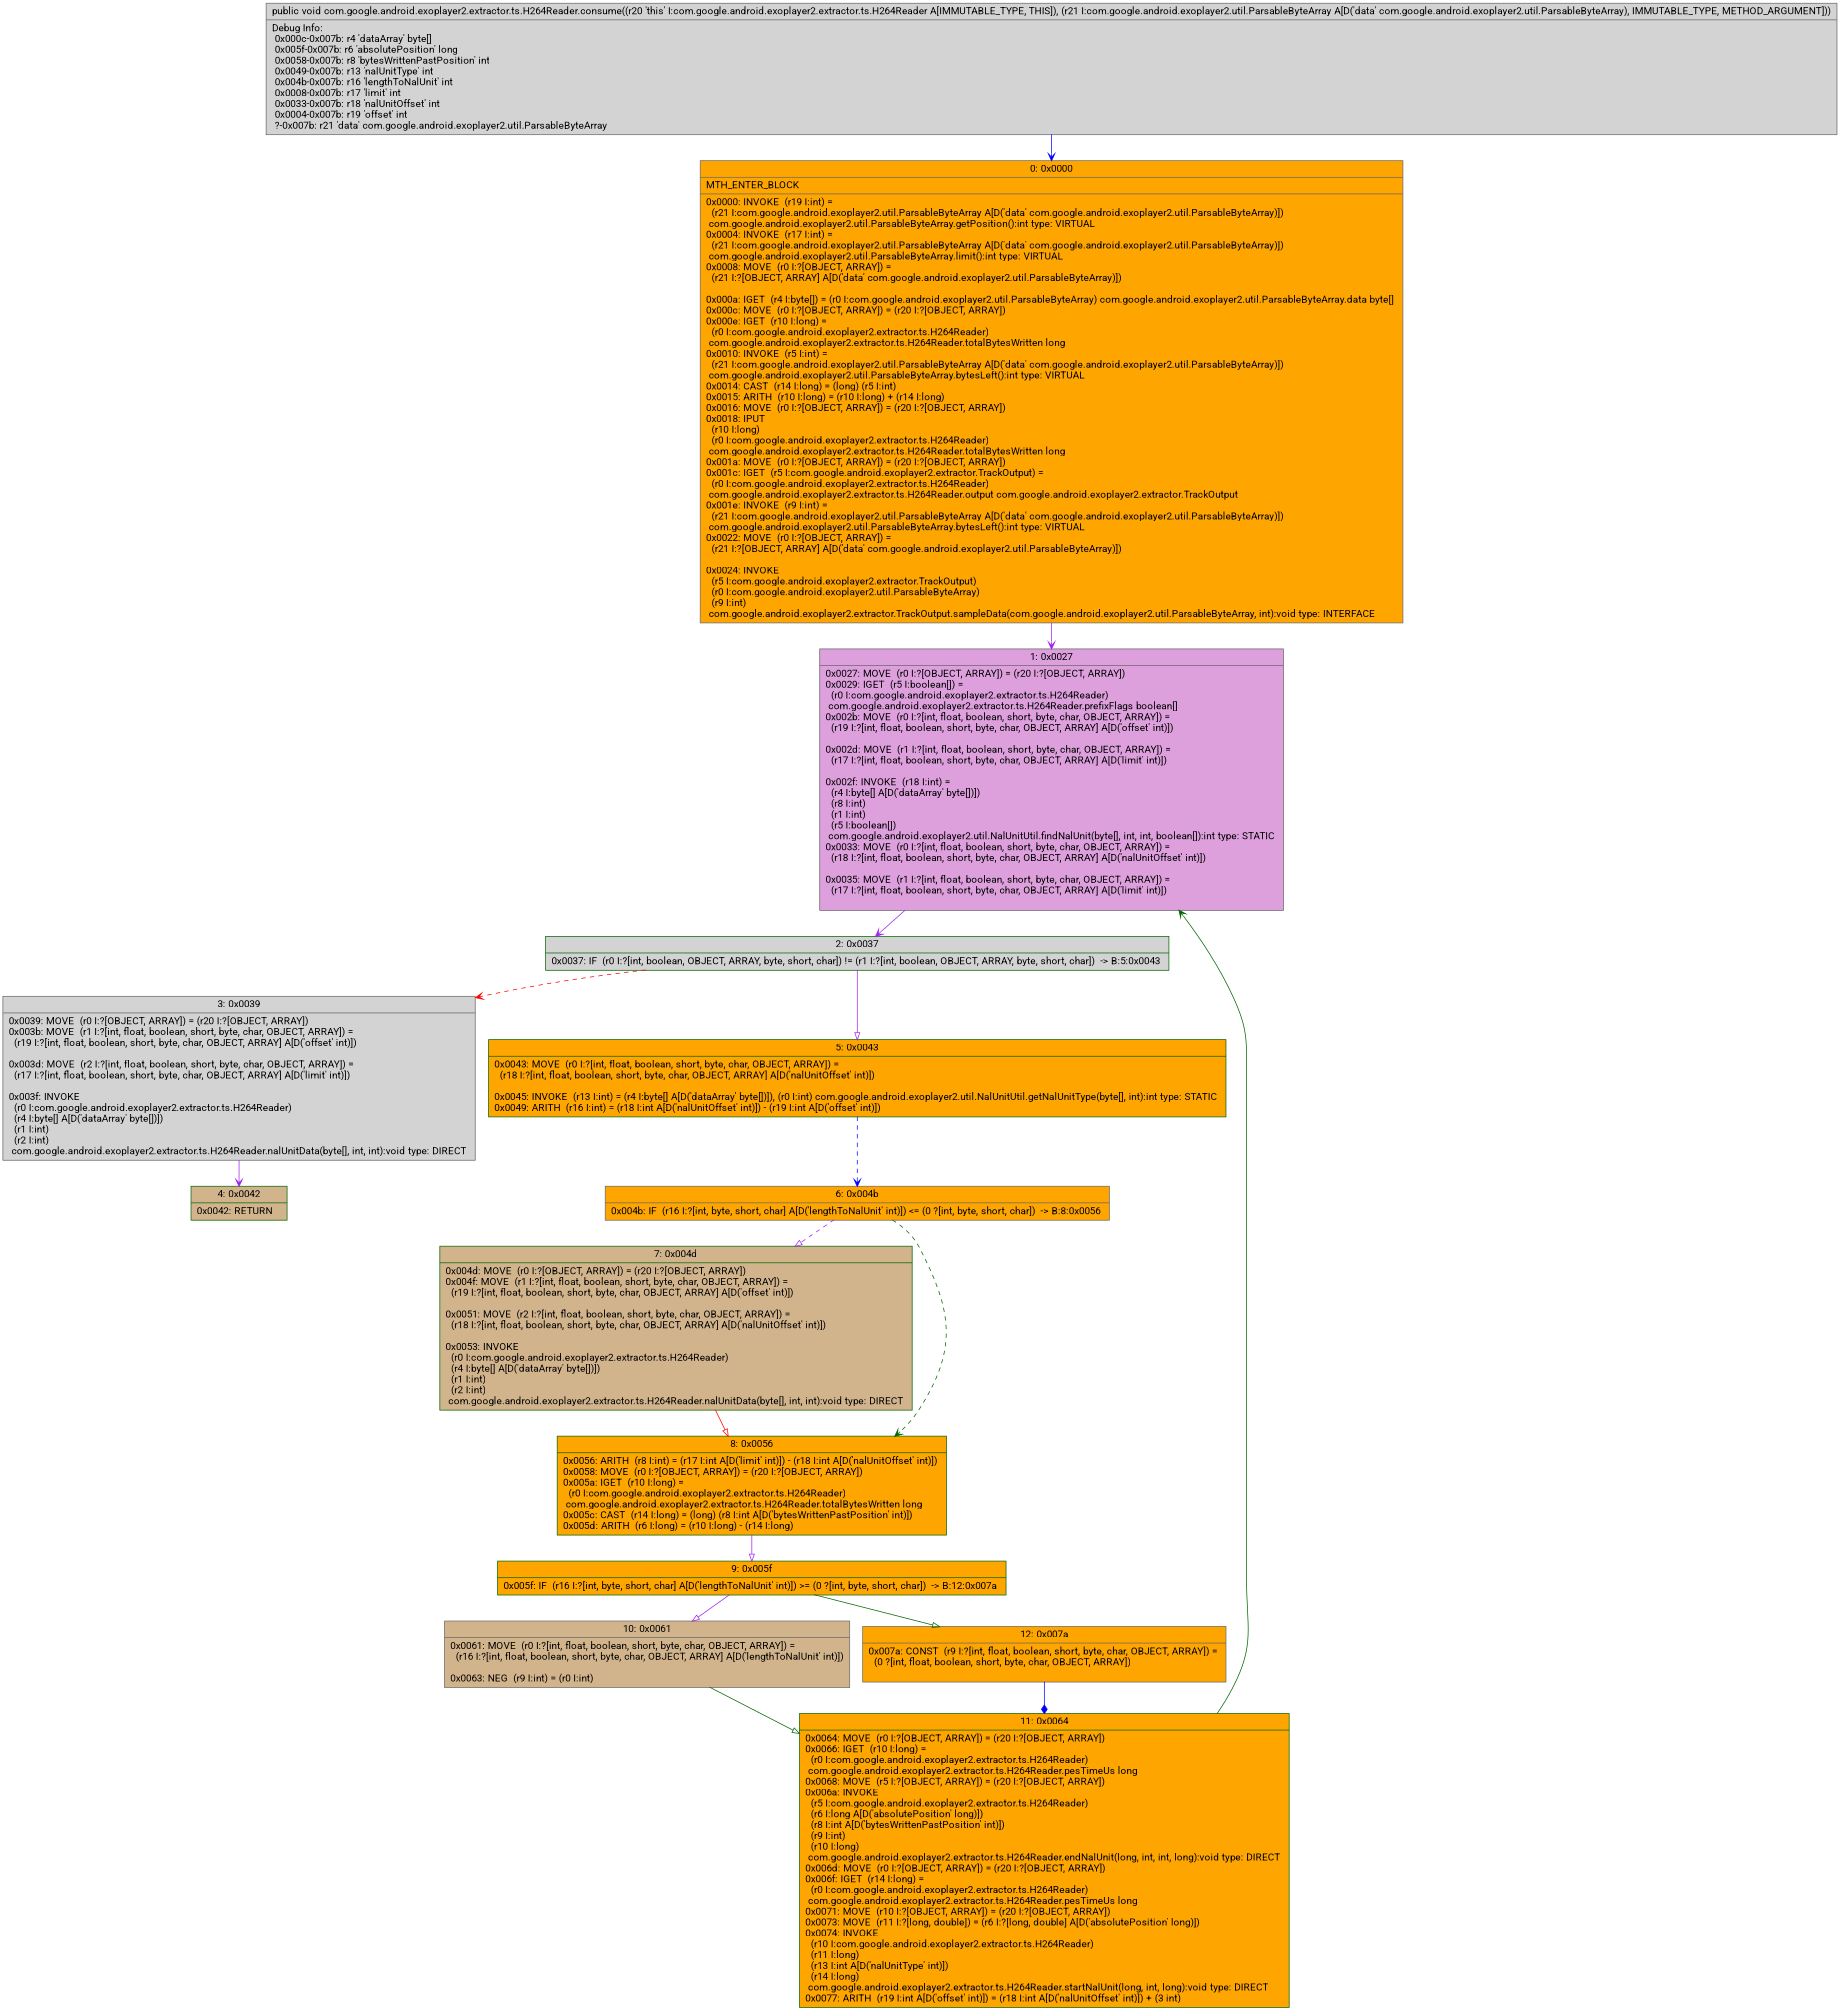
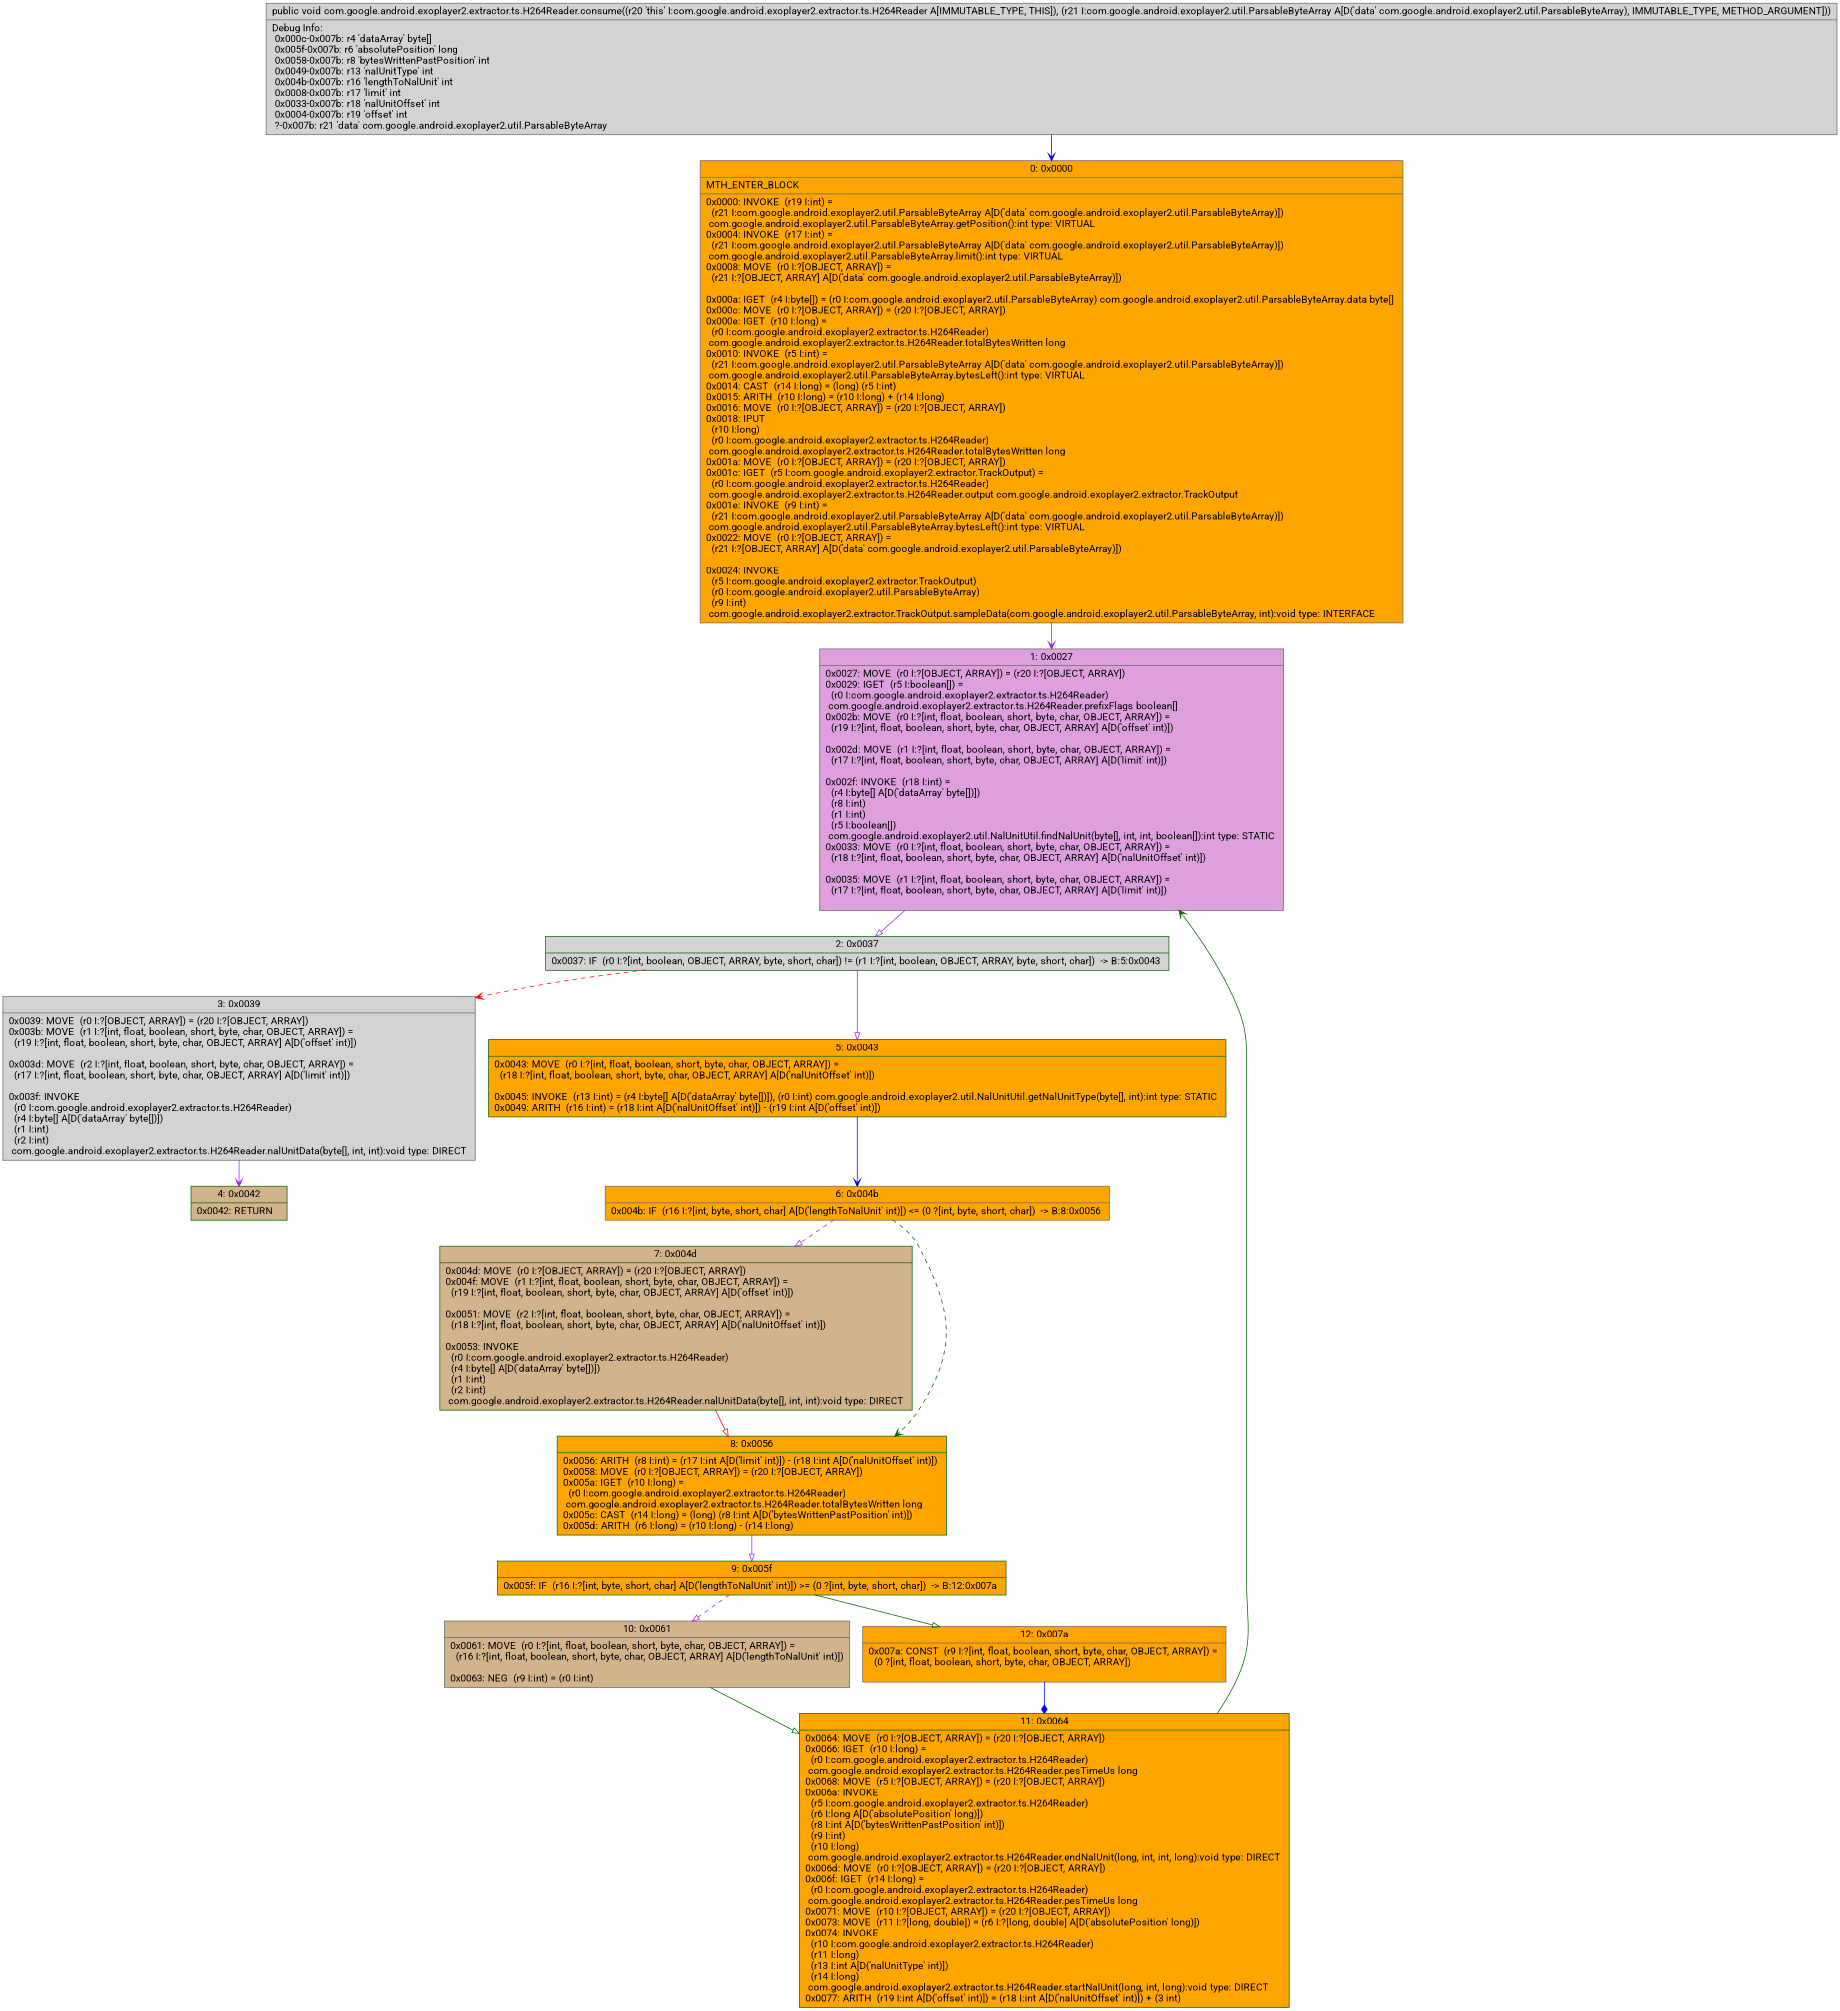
edge "1: 0x0027" -> "2: 0x0037": arrowhead vee -> onormal
edge "5: 0x0043" -> "6: 0x004b": style dashed -> solid
edge "9: 0x005f" -> "10: 0x0061": style solid -> dashed
